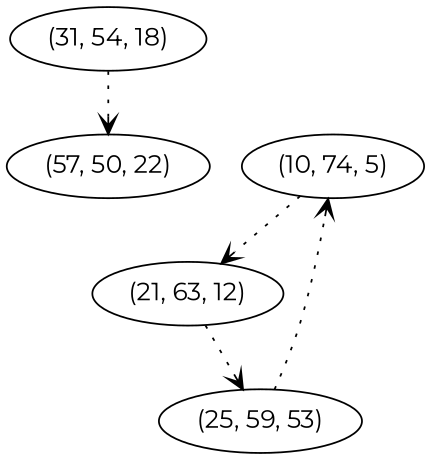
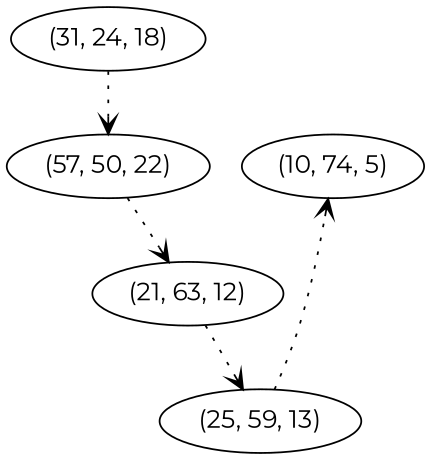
node "(31, 54, 18)": label "(31, 54, 18)" -> "(31, 24, 18)"
edge "(10, 74, 5)" -> "(21, 63, 12)": now "(57, 50, 22)" -> "(21, 63, 12)"
node "(25, 59, 53)": label "(25, 59, 53)" -> "(25, 59, 13)"
